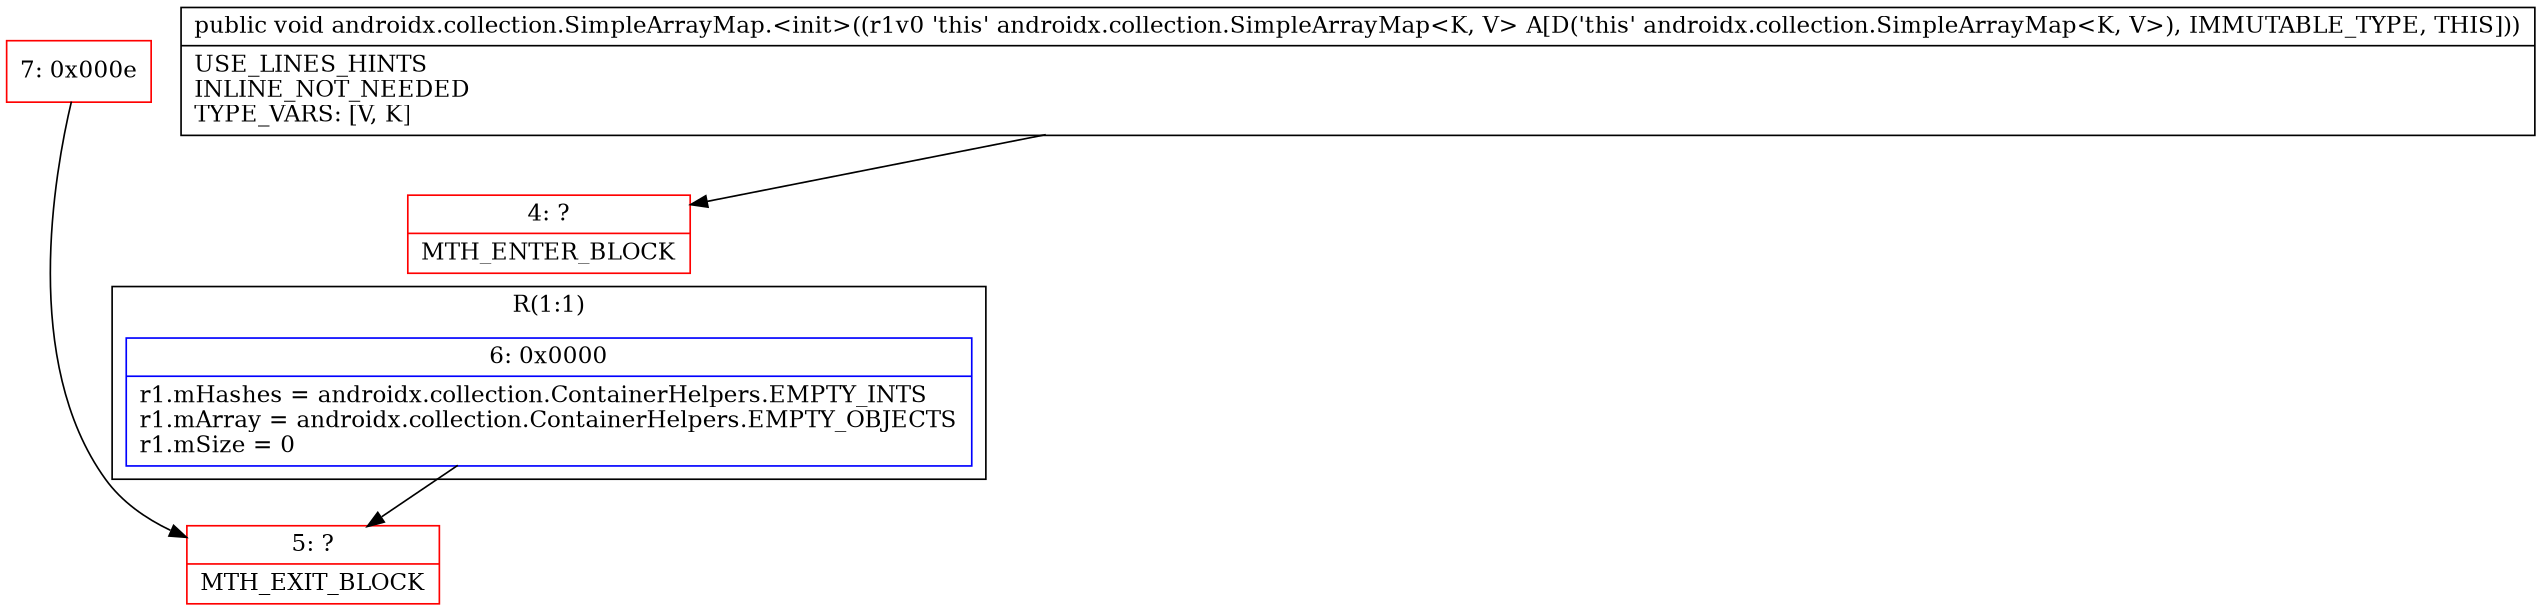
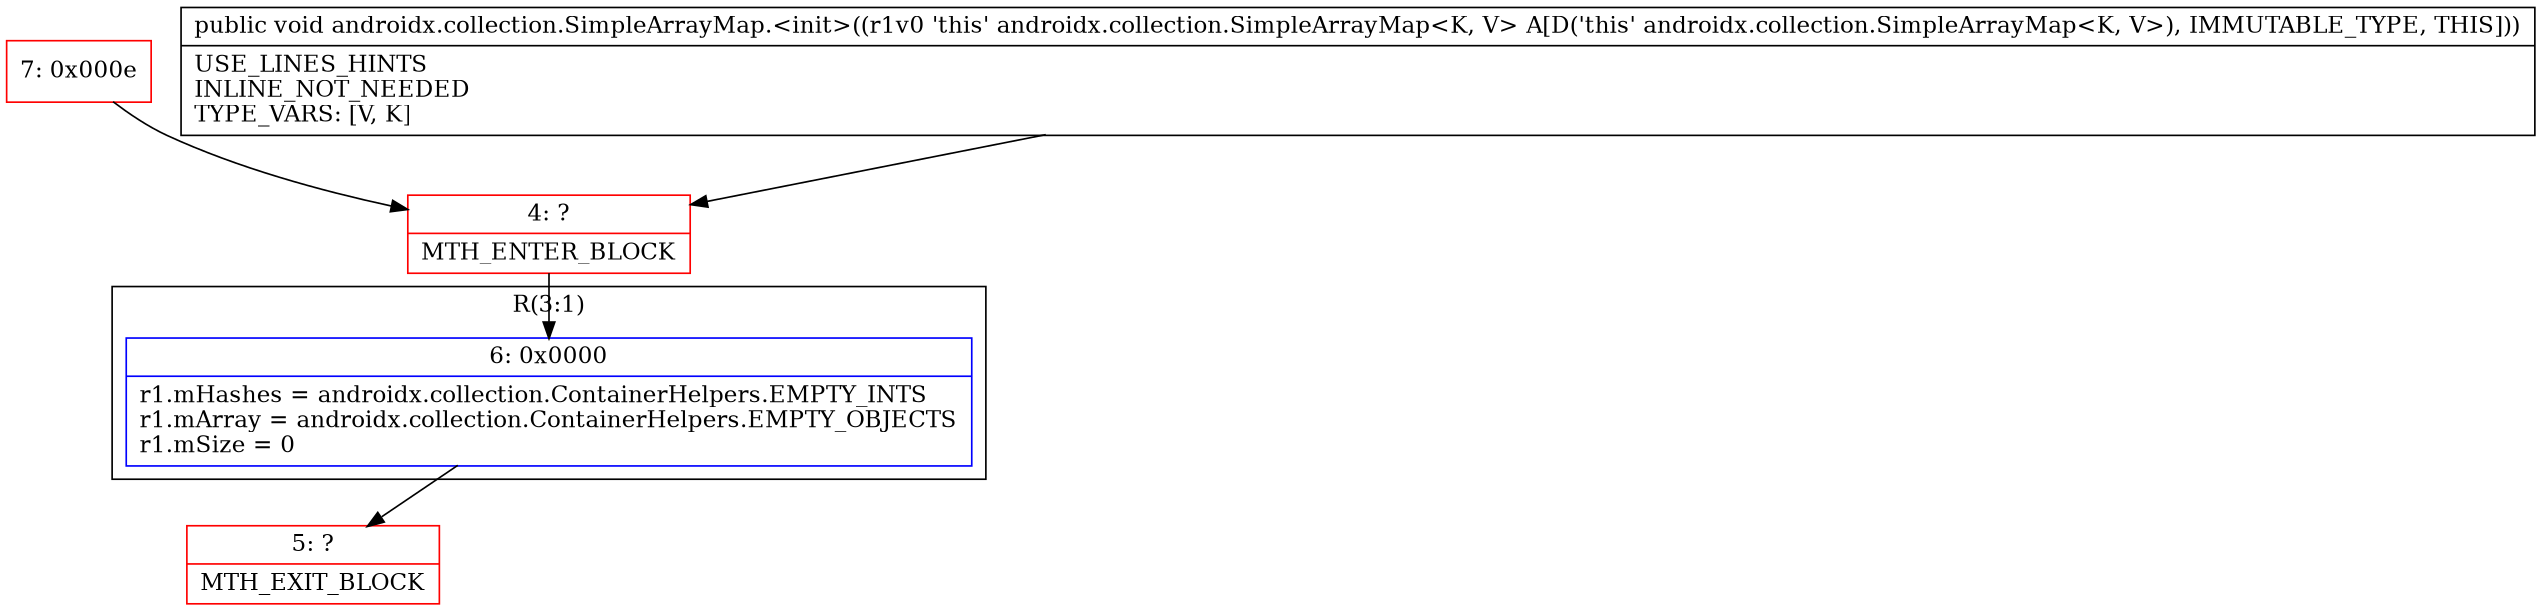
edge "4: ?" -> "6: 0x0000": added
cluster "R(1:1)": label "R(1:1)" -> "R(3:1)"
edge "7: 0x000e" -> "5: ?": now "7: 0x000e" -> "4: ?"
